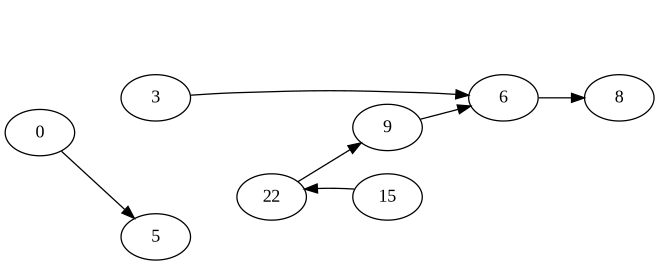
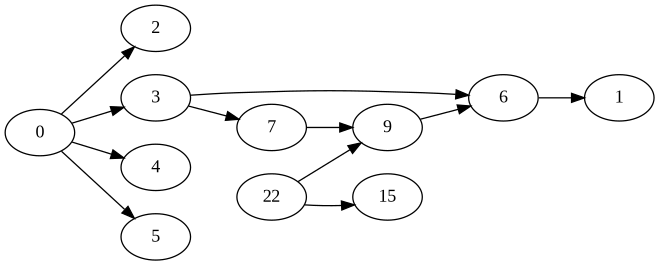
node "2": added
node "8": label "8" -> "1"
edge "0" -> "3": added
node "7": added
node "4": added
edge "15" -> "22": reversed
